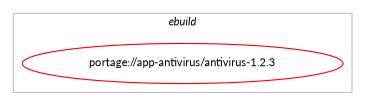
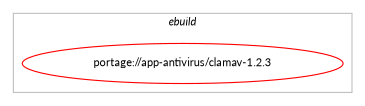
node "portage://app-antivirus/antivirus-1.2.3": label "portage://app-antivirus/antivirus-1.2.3" -> "portage://app-antivirus/clamav-1.2.3"
